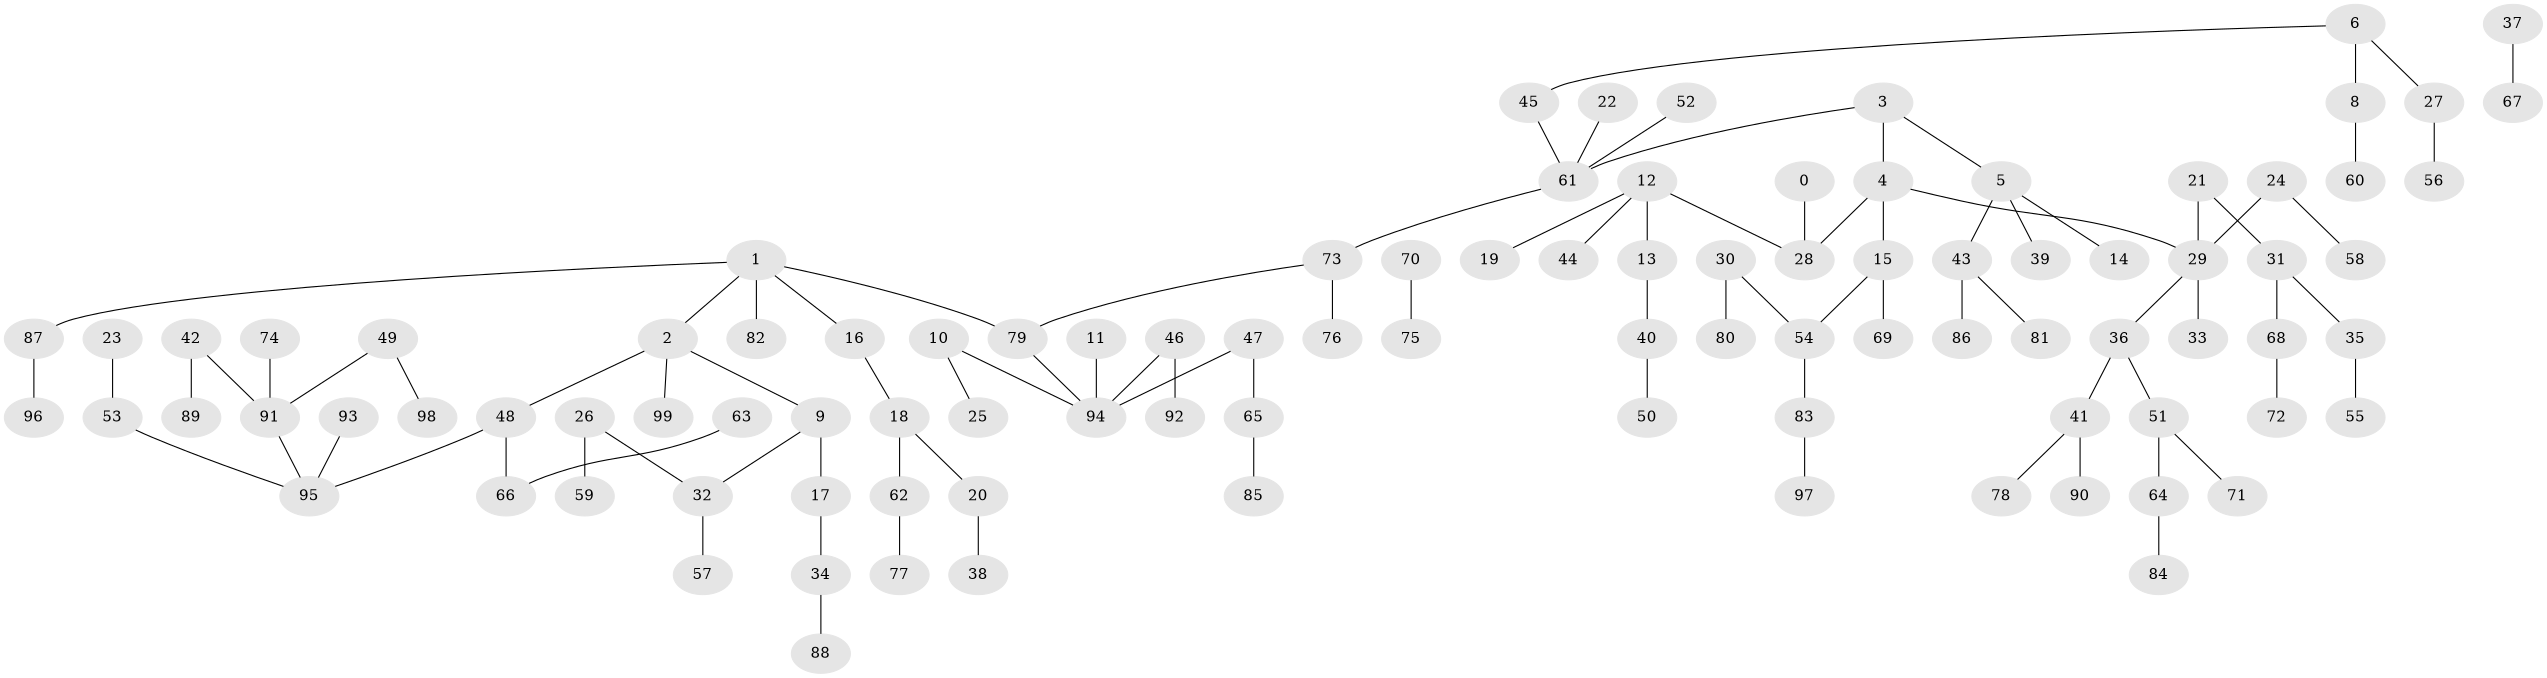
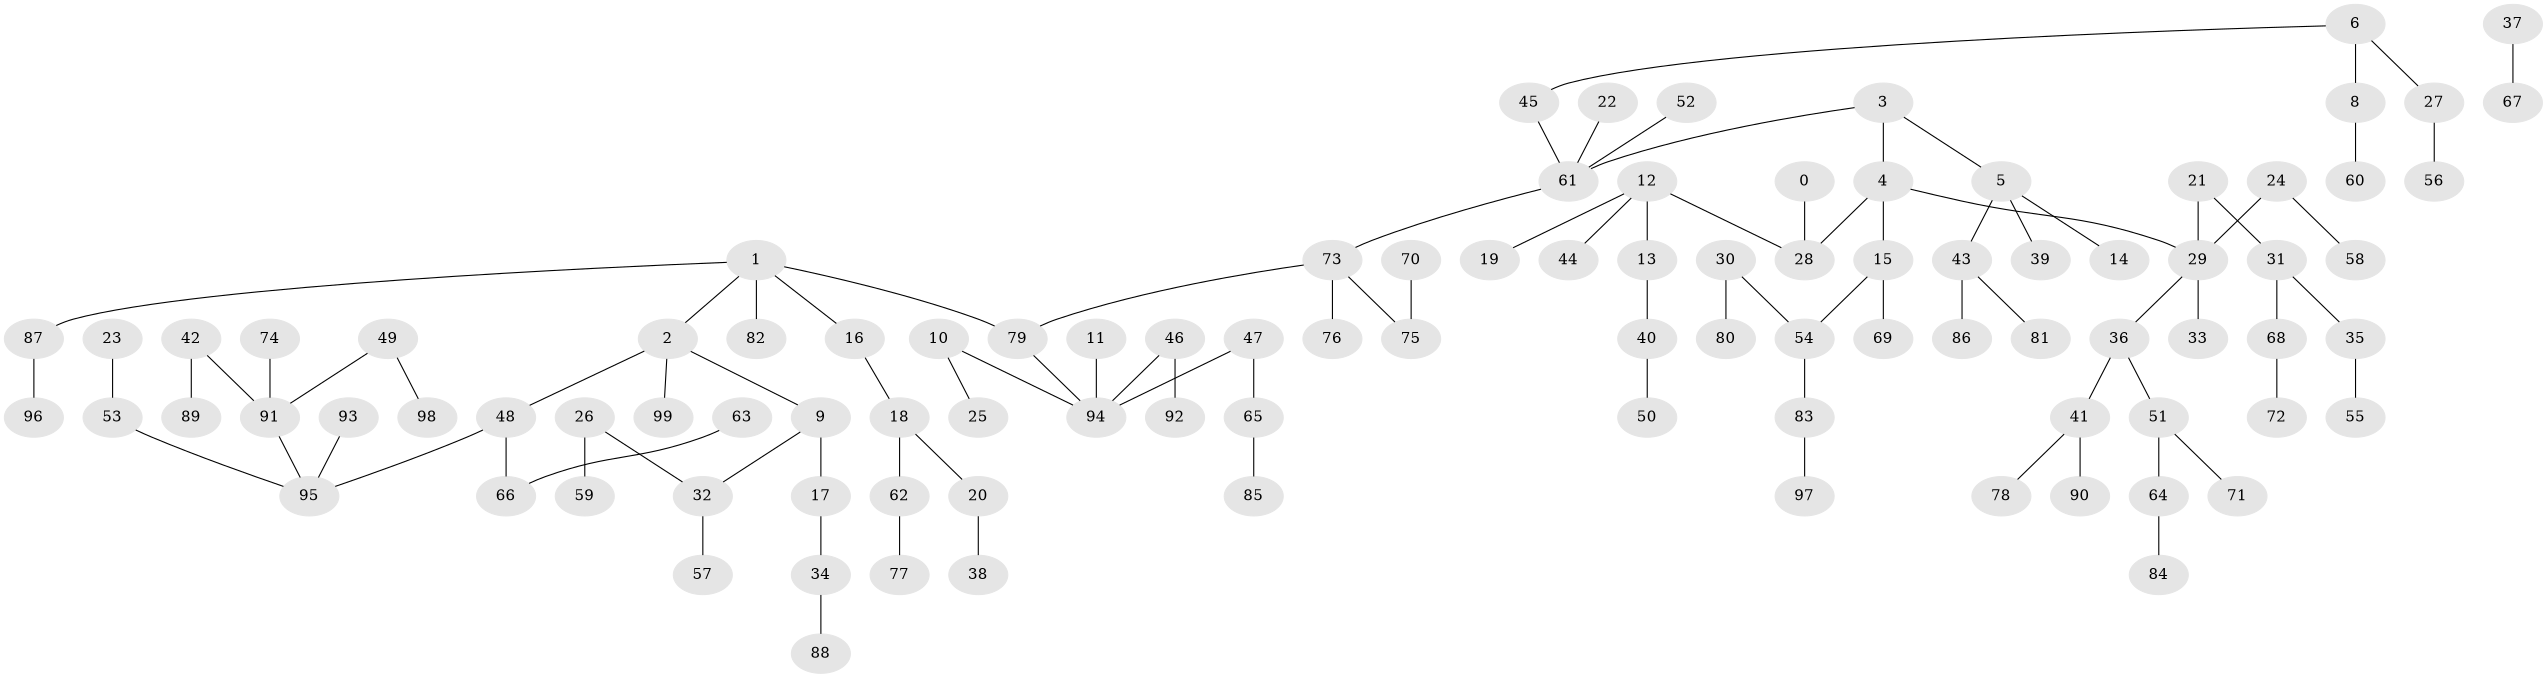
edge "73" -- "75": added
